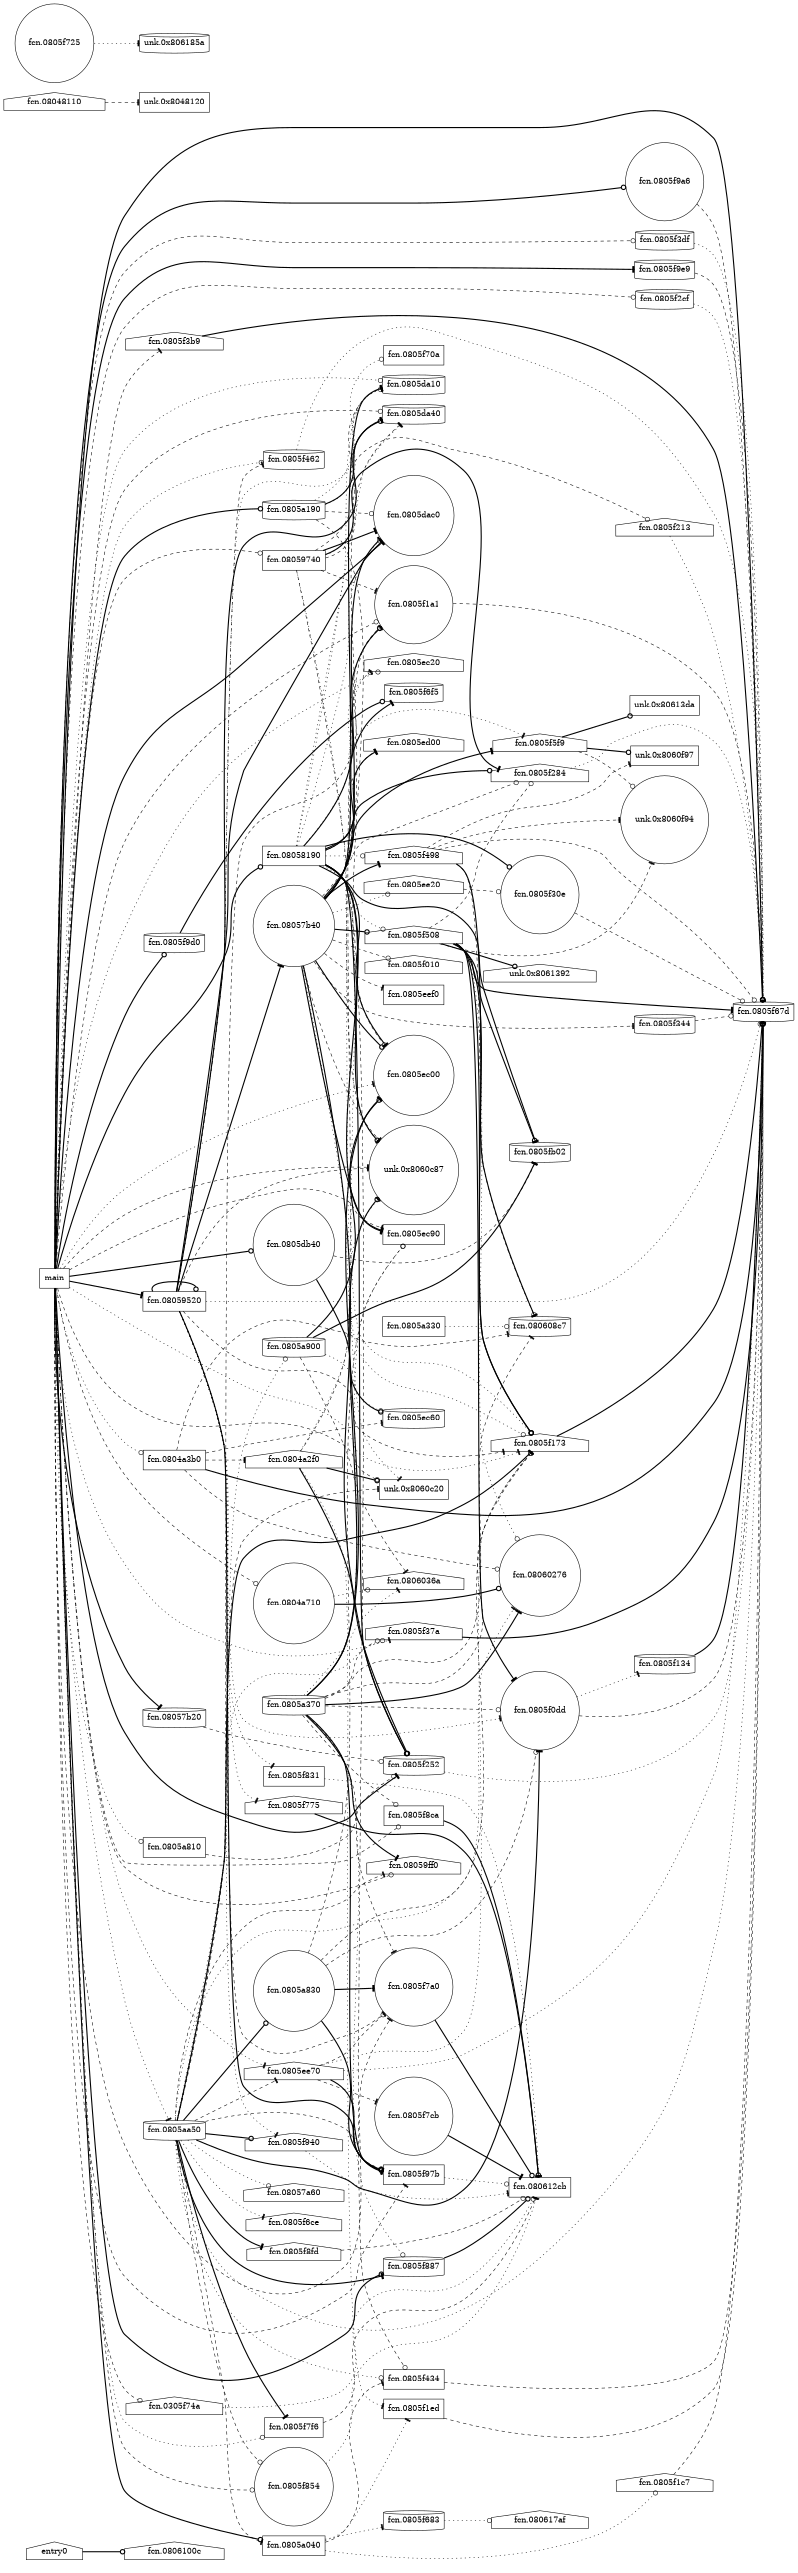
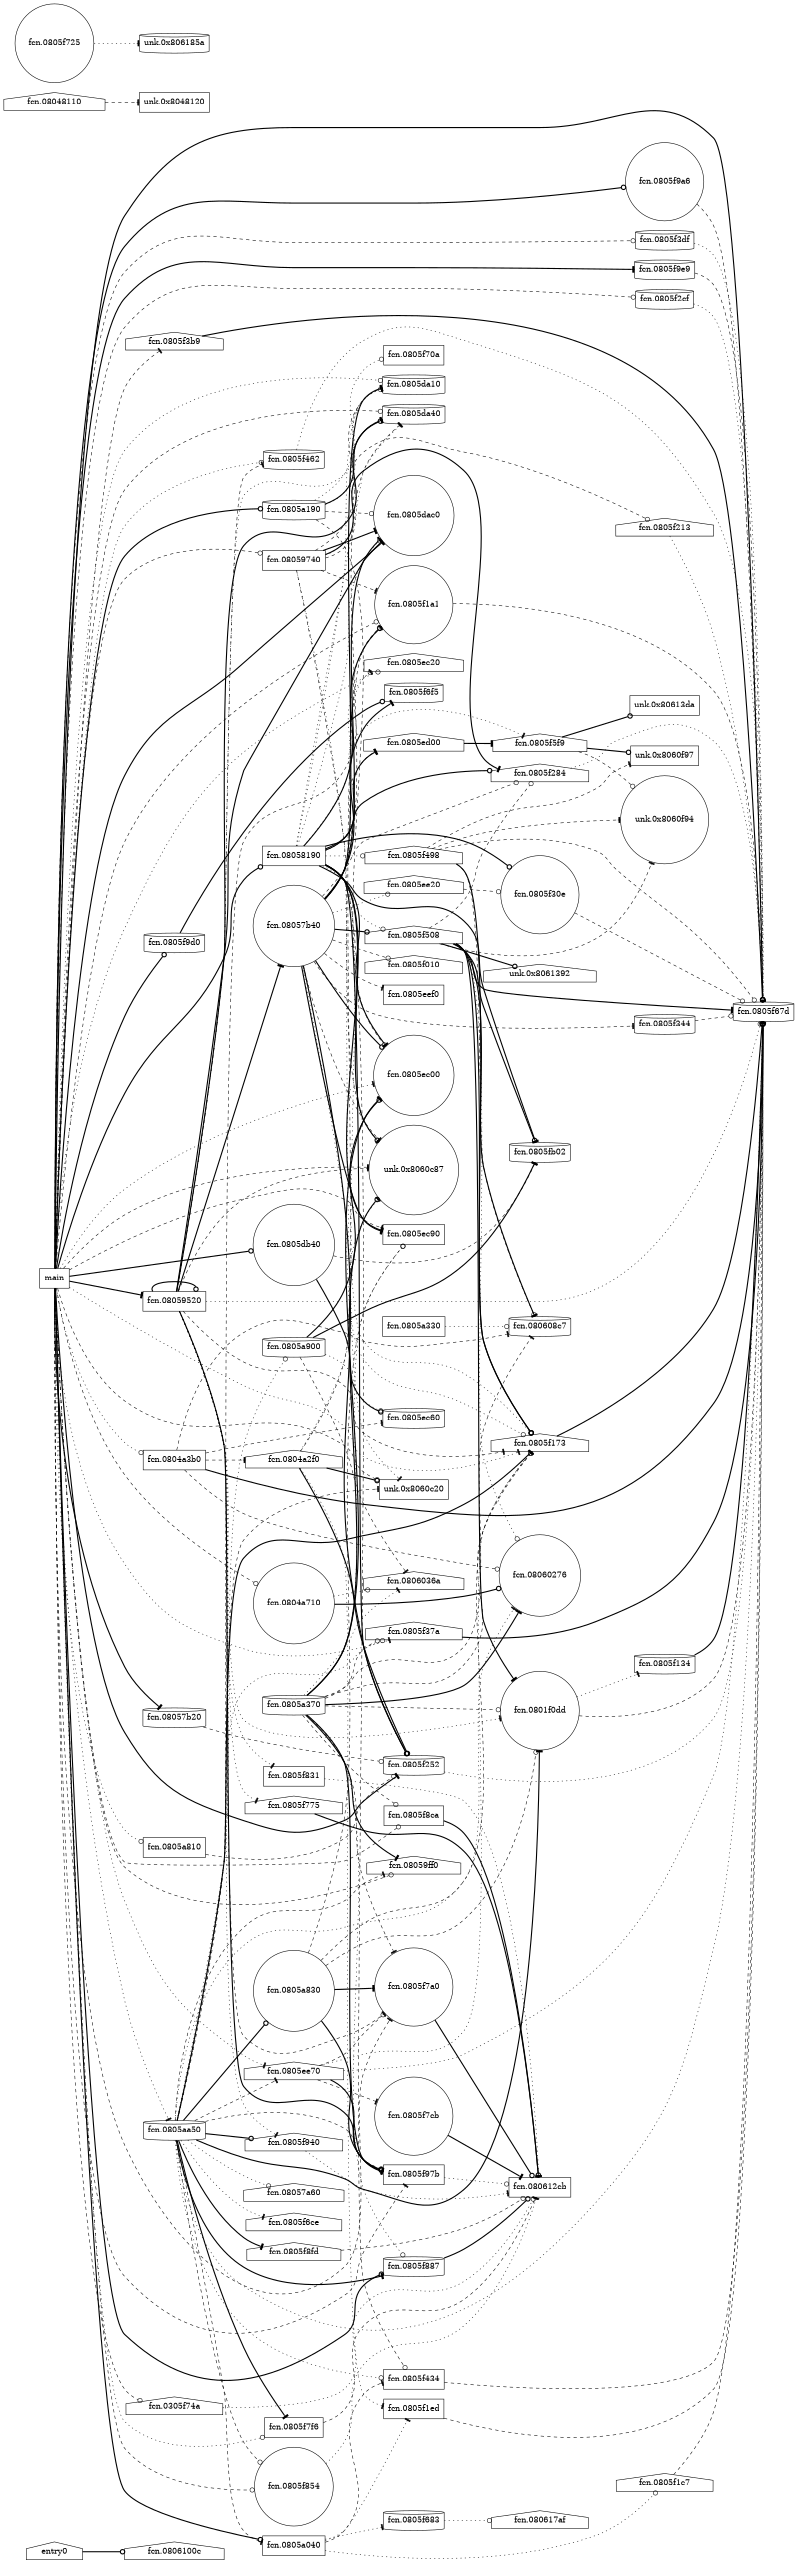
edge "fcn.08057b40" -> "fcn.0805f5f9": now "fcn.0805ed00" -> "fcn.0805f5f9"
edge "fcn.08057b40" -> "fcn.0805f498": removed
node "fcn.0805f0dd": label "fcn.0805f0dd" -> "fcn.0801f0dd"
